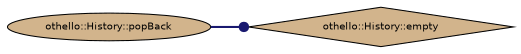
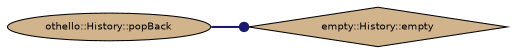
node "othello::History::empty": label "othello::History::empty" -> "empty::History::empty"
